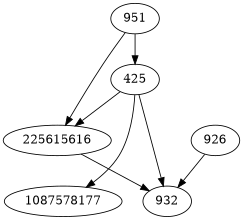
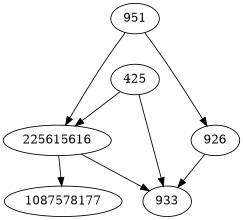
edge "951" -> "425": now "951" -> "926"
edge "425" -> "1087578177": now "225615616" -> "1087578177"
node "932": label "932" -> "933"
